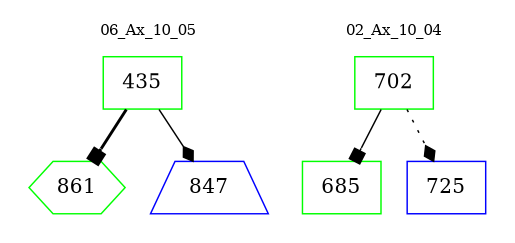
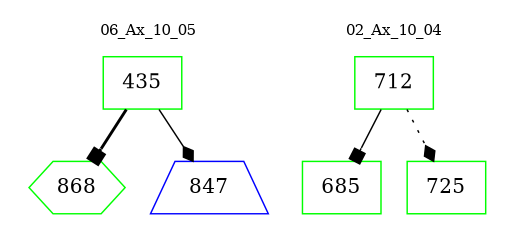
node "702": label "702" -> "712"
node "861": label "861" -> "868"
node "725": color blue -> green
